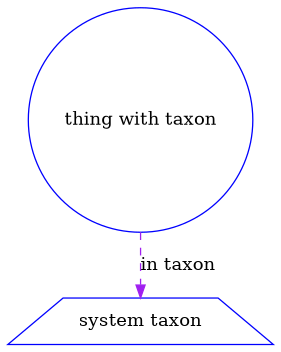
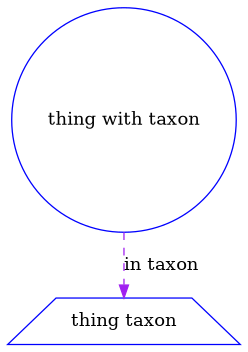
node "system taxon": label "system taxon" -> "thing taxon"
